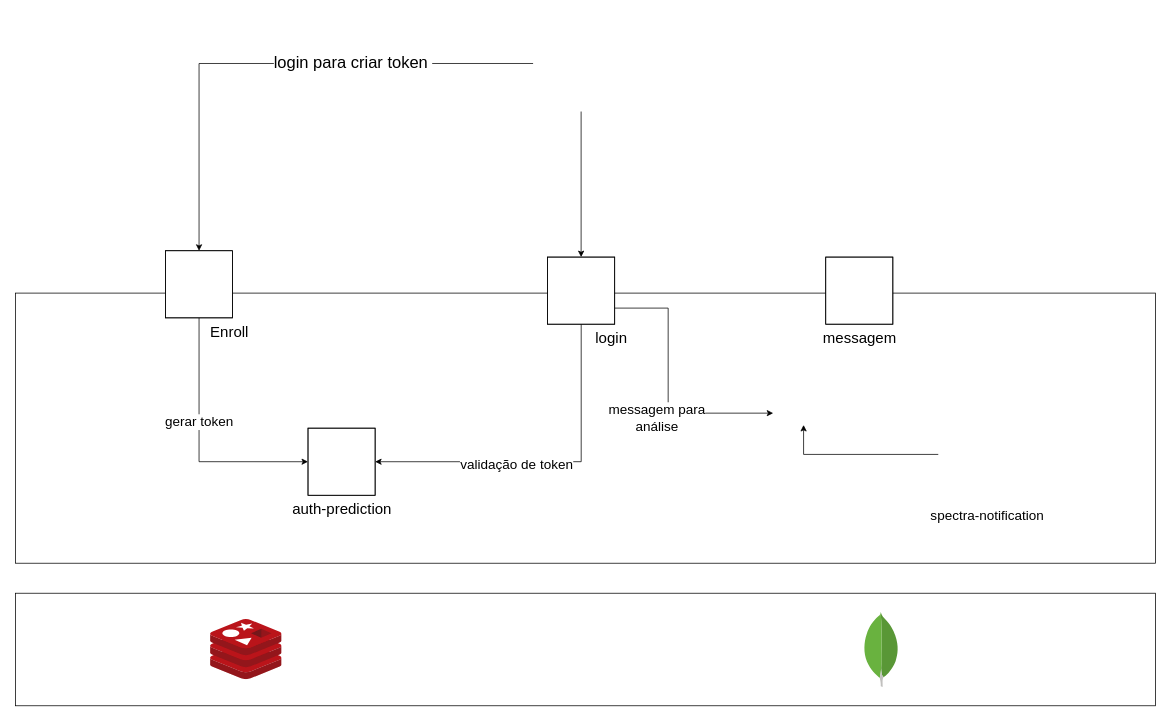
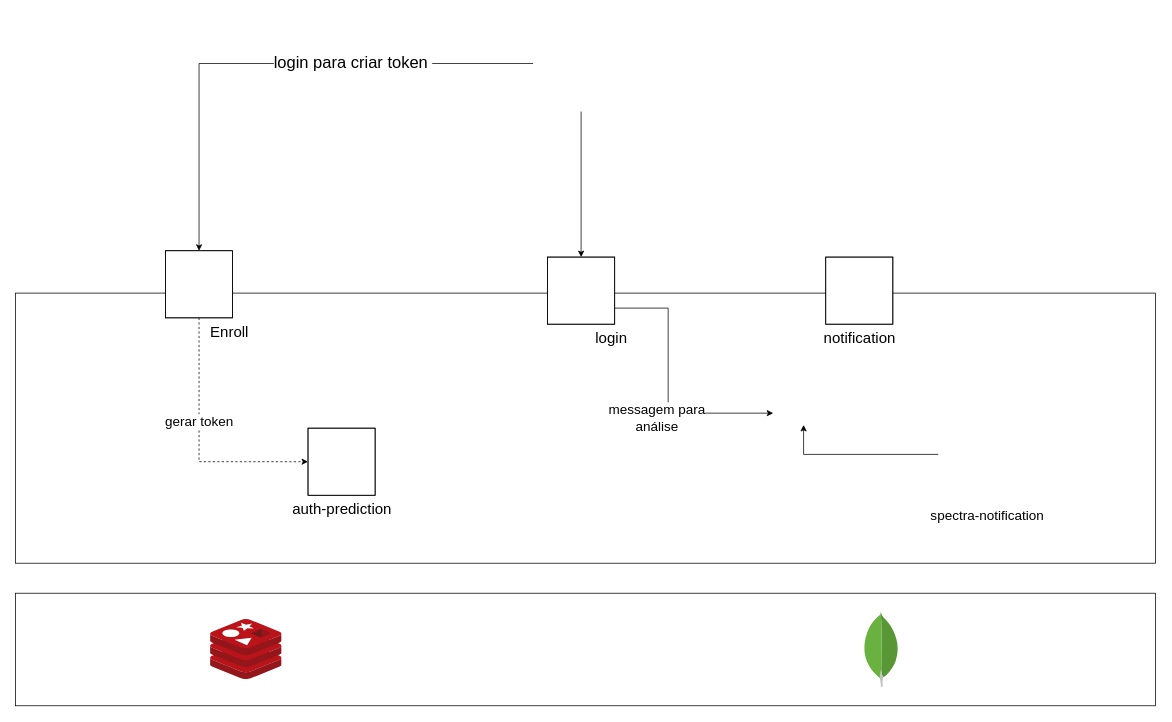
node "messagem": label "messagem" -> "notification"
edge "Enroll" -> "auth-prediction": style solid -> dashed
edge "login" -> "auth-prediction": removed, label "validação de token"
